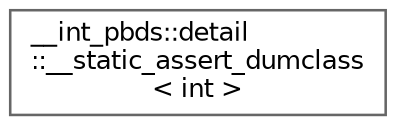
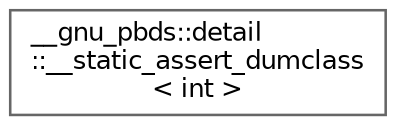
node "__int_pbds::detail ::__static_assert_dumclass < int >": label "__int_pbds::detail ::__static_assert_dumclass < int >" -> "__gnu_pbds::detail ::__static_assert_dumclass < int >"
